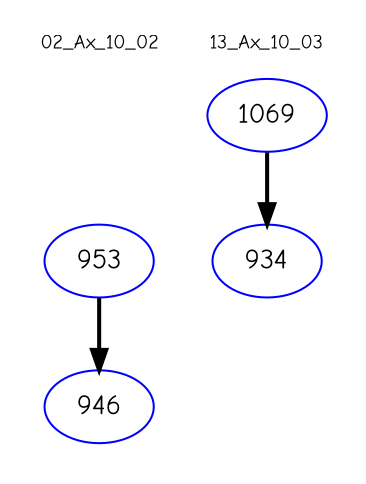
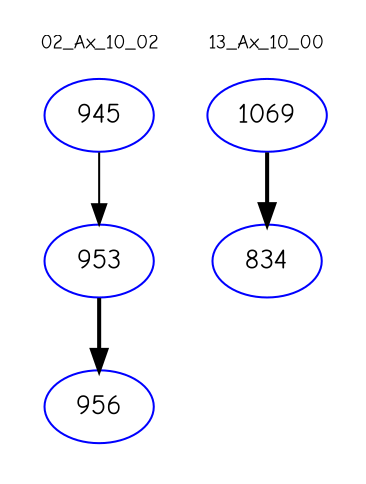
cluster "13_Ax_10_03": label "13_Ax_10_03" -> "13_Ax_10_00"
node "945": added
node "934": label "934" -> "834"
node "946": label "946" -> "956"
